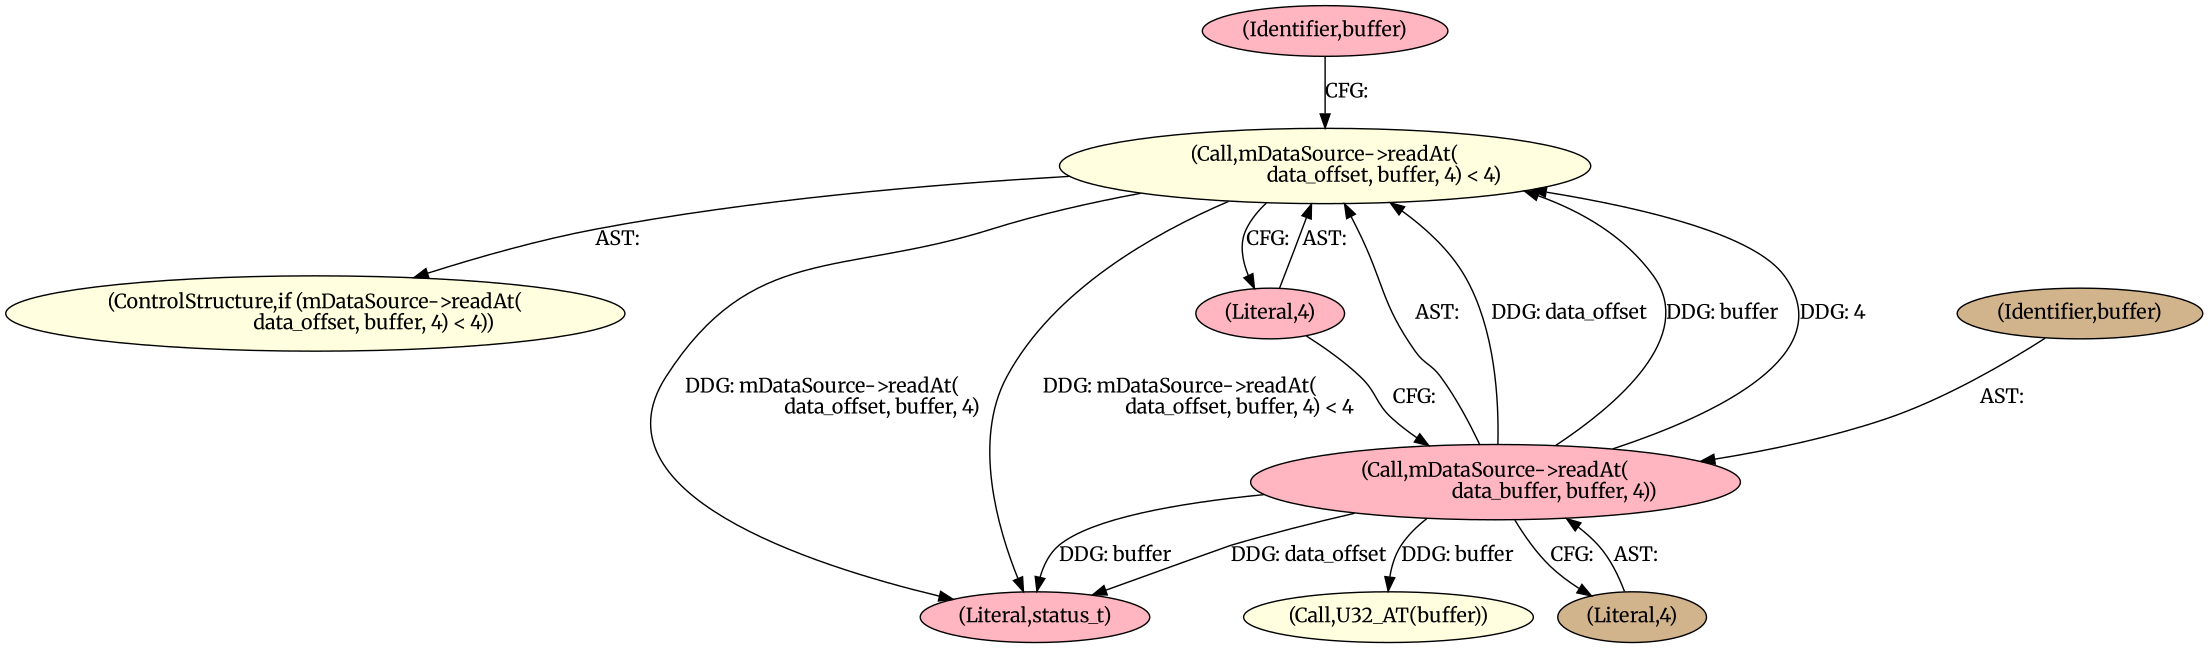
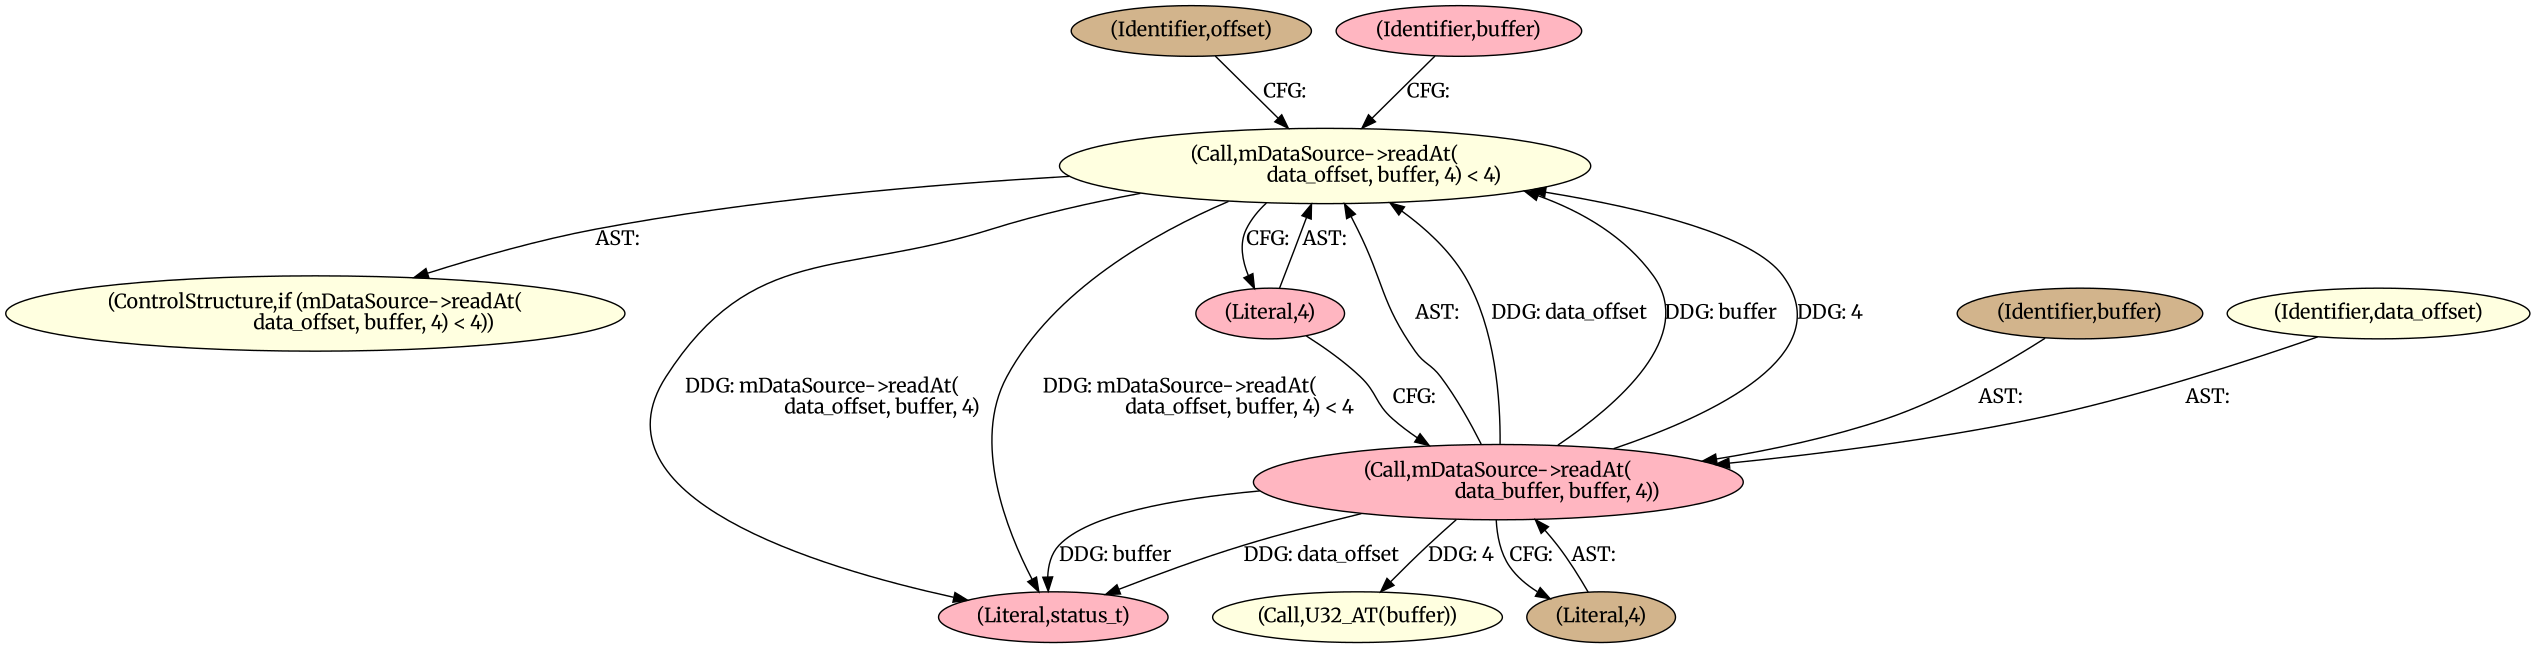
node "(Identifier,offset)": added
node "(Identifier,data_offset)": added
edge "(Call,mDataSource->readAt( data_buffer, buffer, 4))" -> "(Call,U32_AT(buffer))": label "DDG: buffer" -> "DDG: 4"
